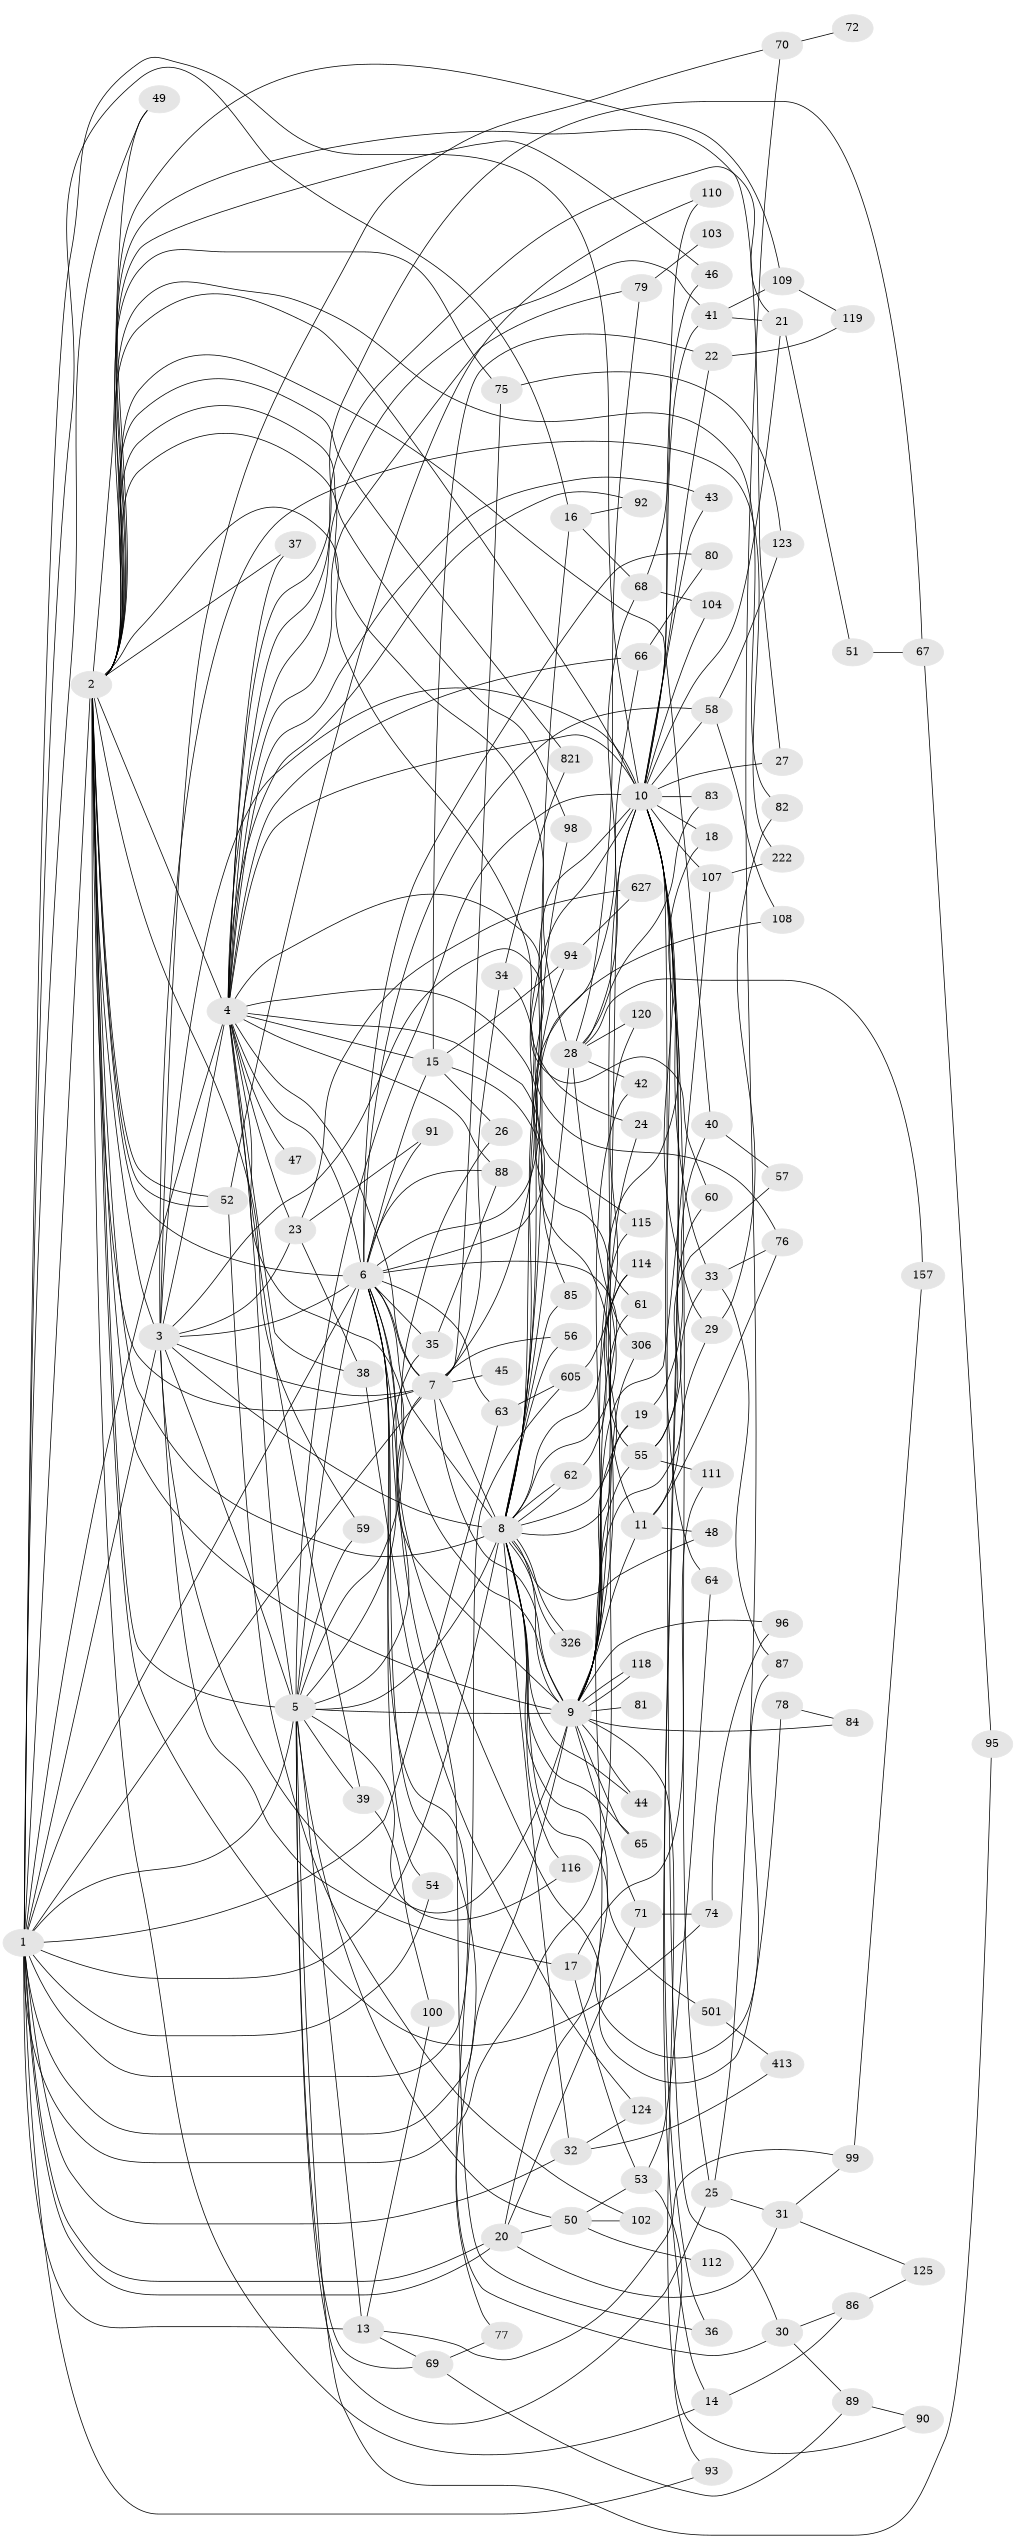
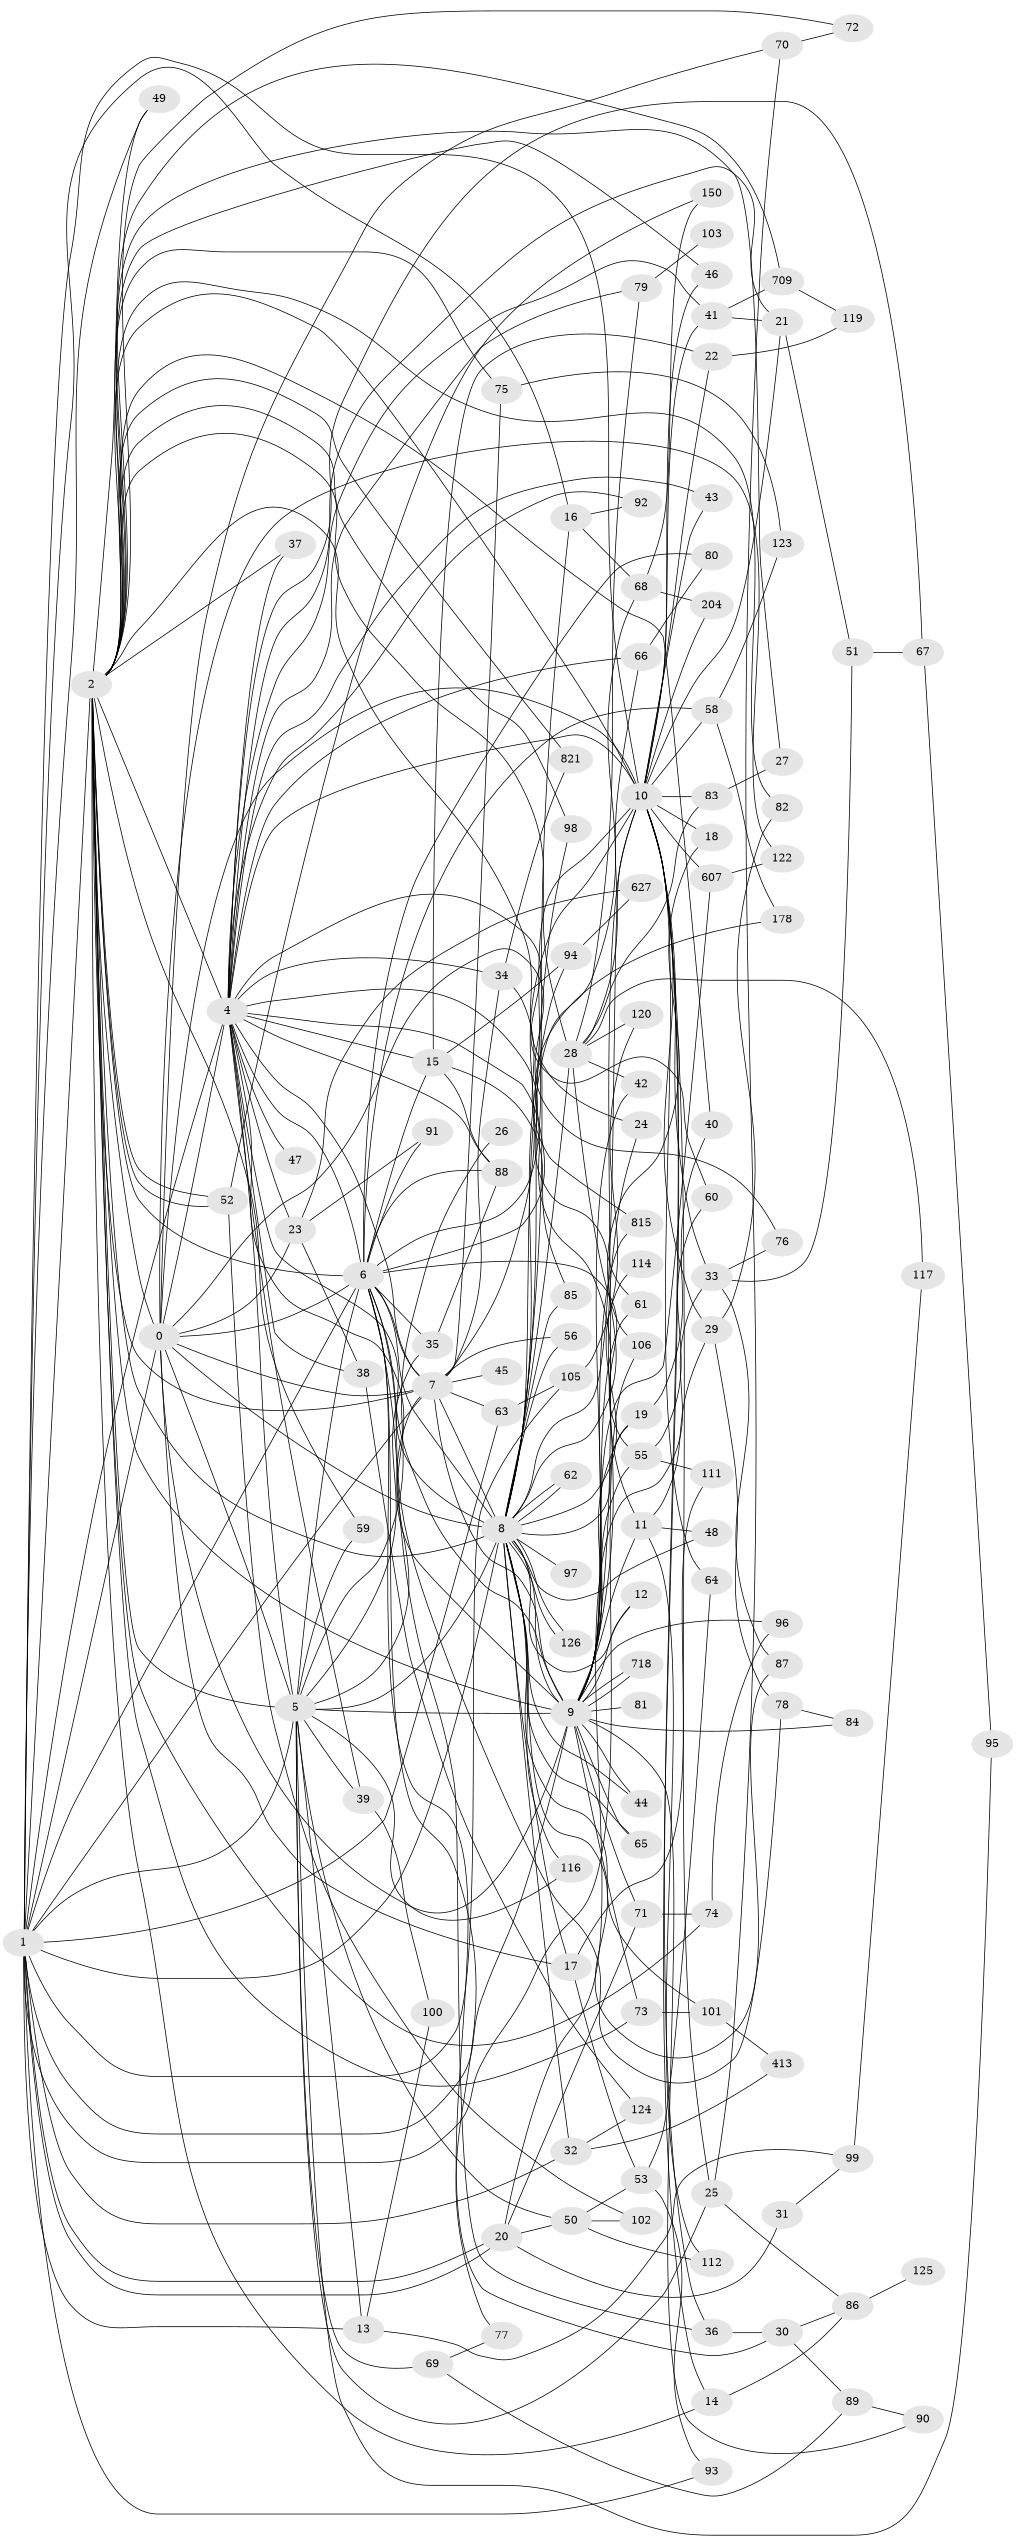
edge "72" -- "2": added
node "110": label "110" -> "150"
node "109": label "109" -> "709"
node "104": label "104" -> "204"
edge "27" -- "10": now "27" -- "83"
node "222": label "222" -> "122"
node "107": label "107" -> "607"
node "108": label "108" -> "178"
edge "34" -- "4": added
edge "51" -- "33": added
edge "15" -- "26": now "15" -- "88"
node "57": removed
node "115": label "115" -> "815"
edge "10" -- "5": removed
node "157": label "157" -> "117"
edge "4" -- "8": added
edge "6" -- "63": now "7" -- "63"
node "3": label "3" -> "0"
node "306": label "306" -> "106"
edge "114" -- "62": removed
node "605": label "605" -> "105"
edge "76" -- "11": now "112" -- "11"
edge "29" -- "78": added
node "97": added
edge "10" -- "30": now "36" -- "30"
node "12": added
node "326": label "326" -> "126"
node "118": label "118" -> "718"
edge "8" -- "17": added
node "54": removed
node "73": added
node "501": label "501" -> "101"
edge "25" -- "31": now "25" -- "86"
edge "31" -- "125": removed
edge "13" -- "69": removed
